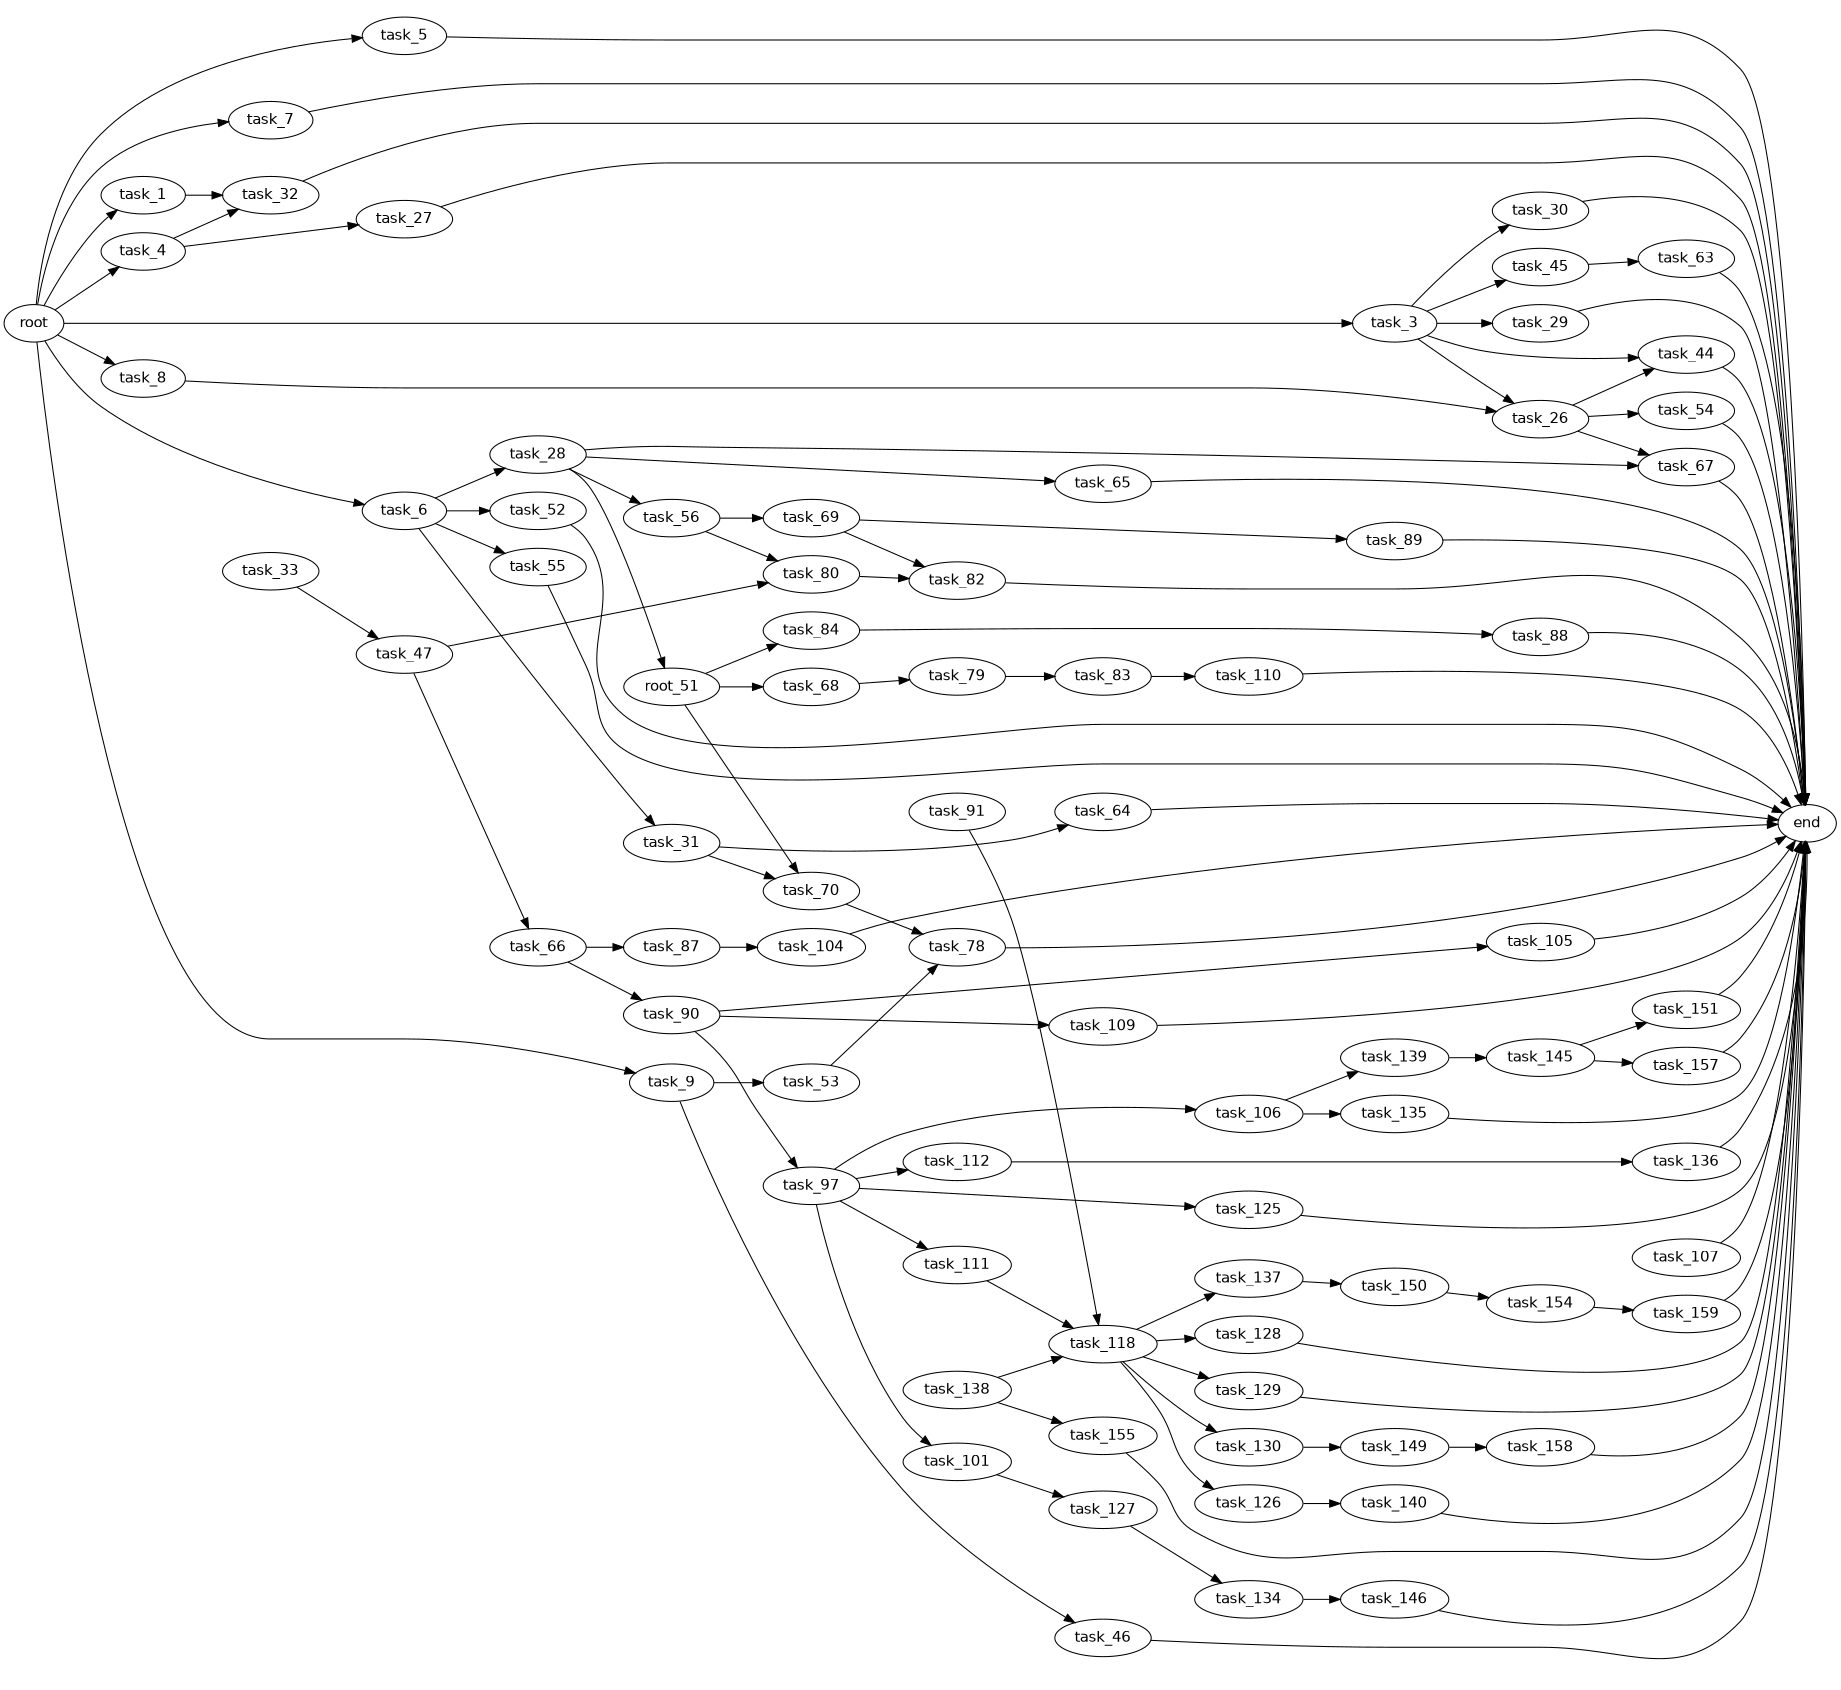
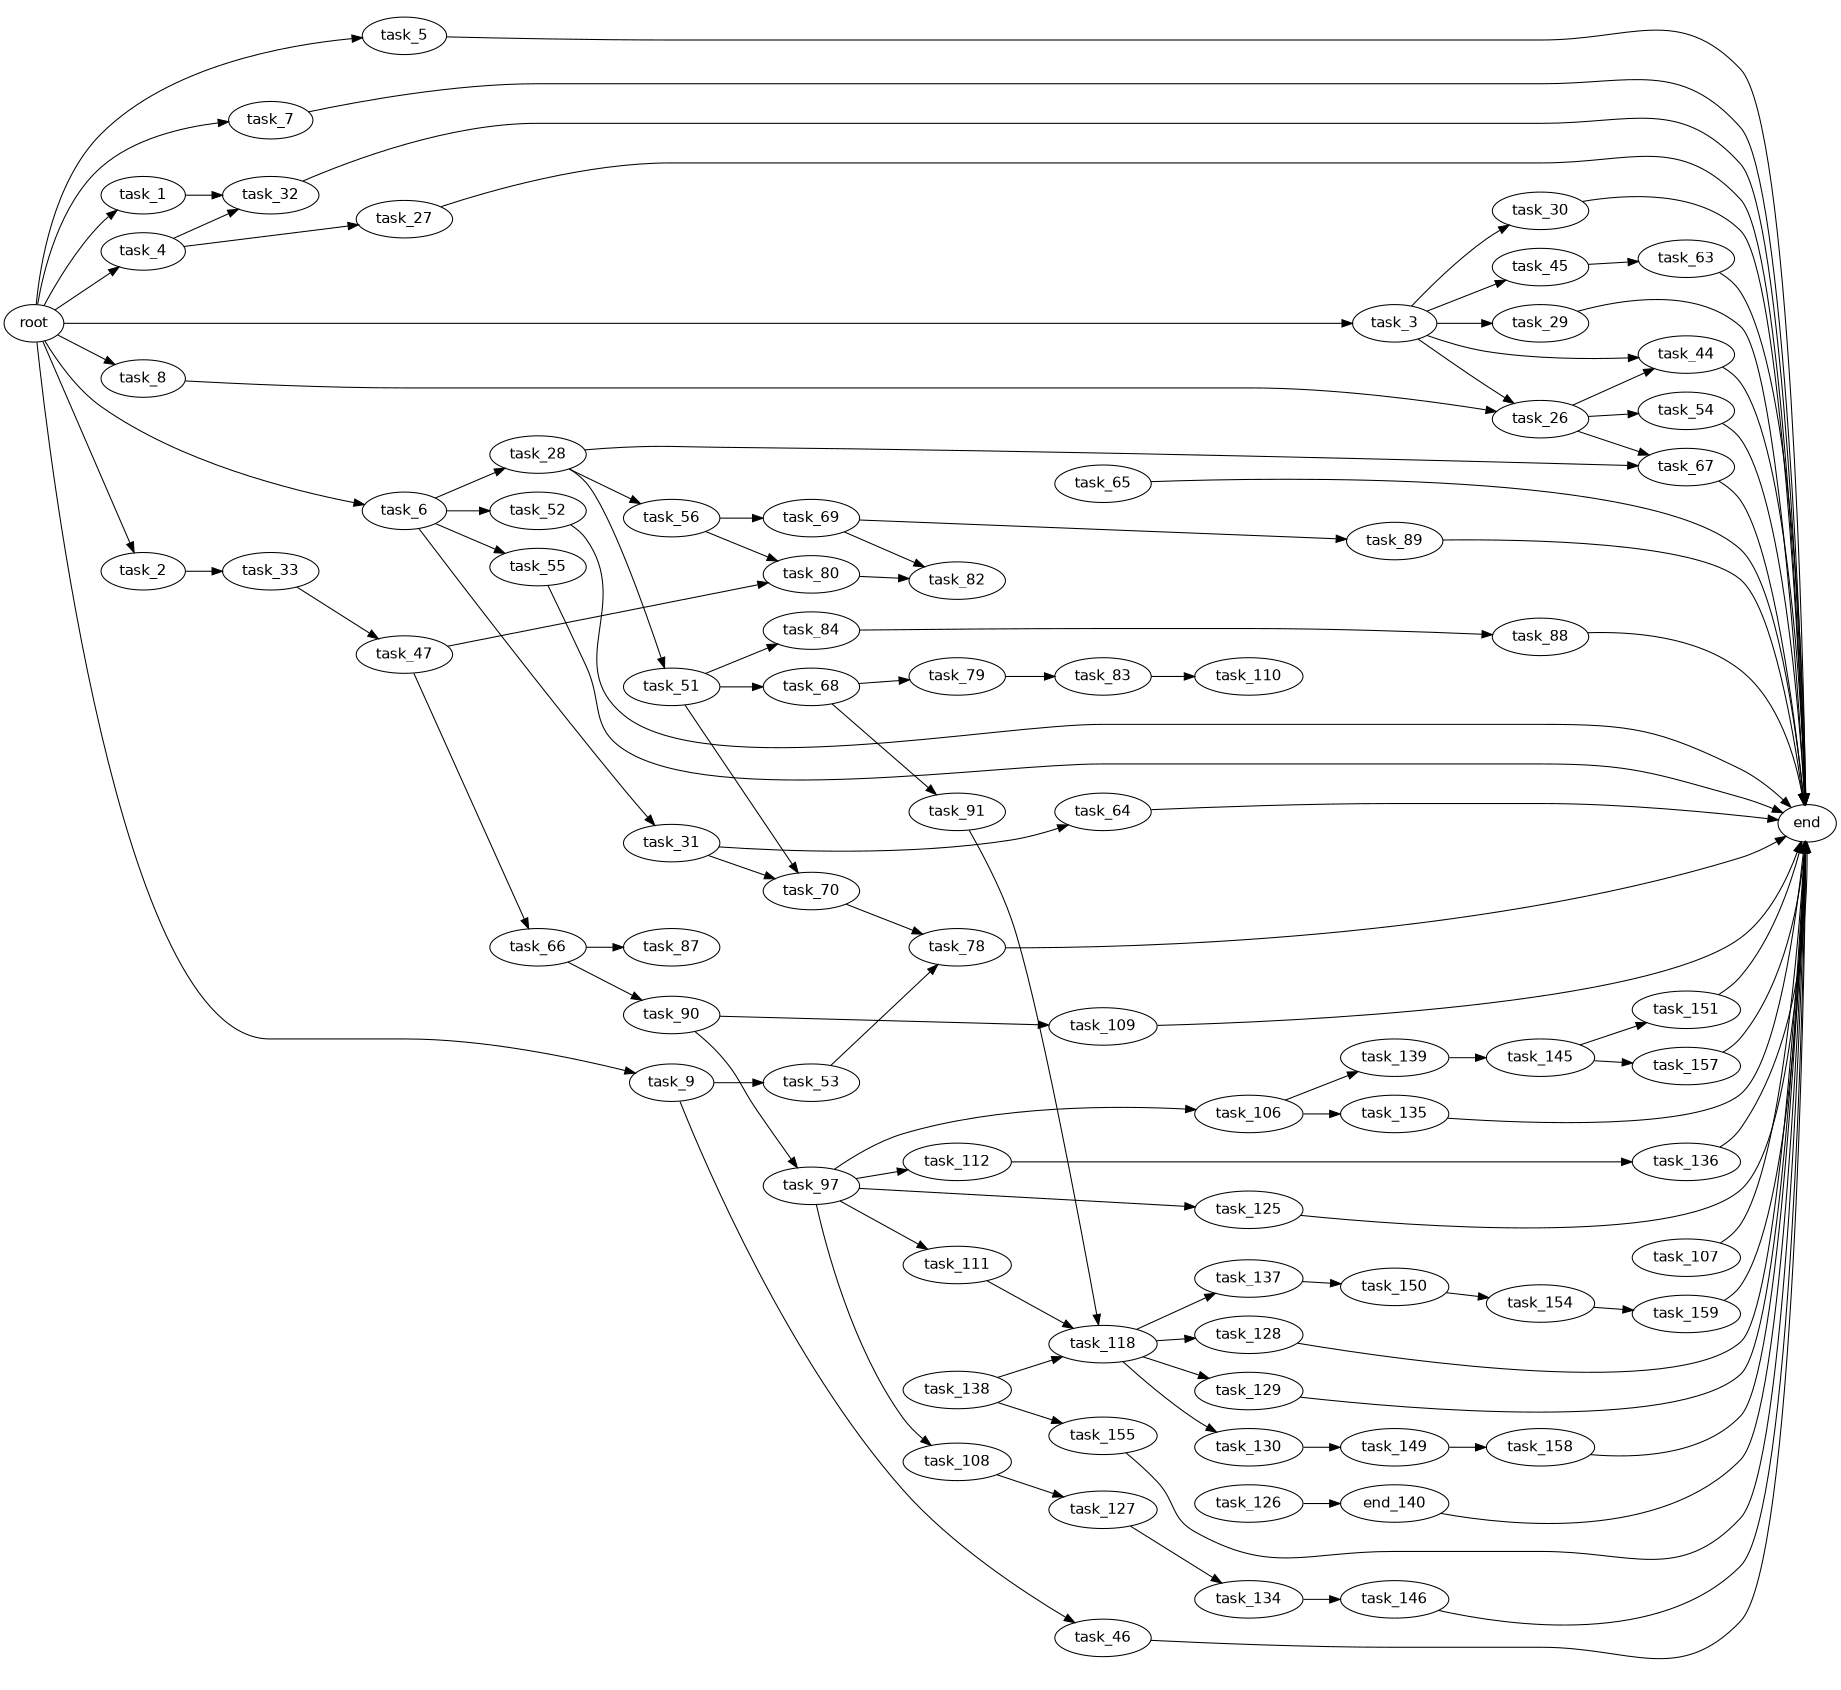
edge "task_28" -> "task_65": removed
node "task_2": added
edge "task_82" -> "end": removed
edge "task_110" -> "end": removed
node "root_51": label "root_51" -> "task_51"
edge "task_68" -> "task_91": added
node "task_105": removed
node "task_104": removed
edge "task_118" -> "task_126": removed
node "task_101": label "task_101" -> "task_108"
node "task_140": label "task_140" -> "end_140"
